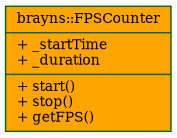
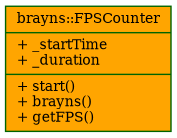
node "brayns::FPSCounter": text "+ stop()" -> "+ brayns()"
